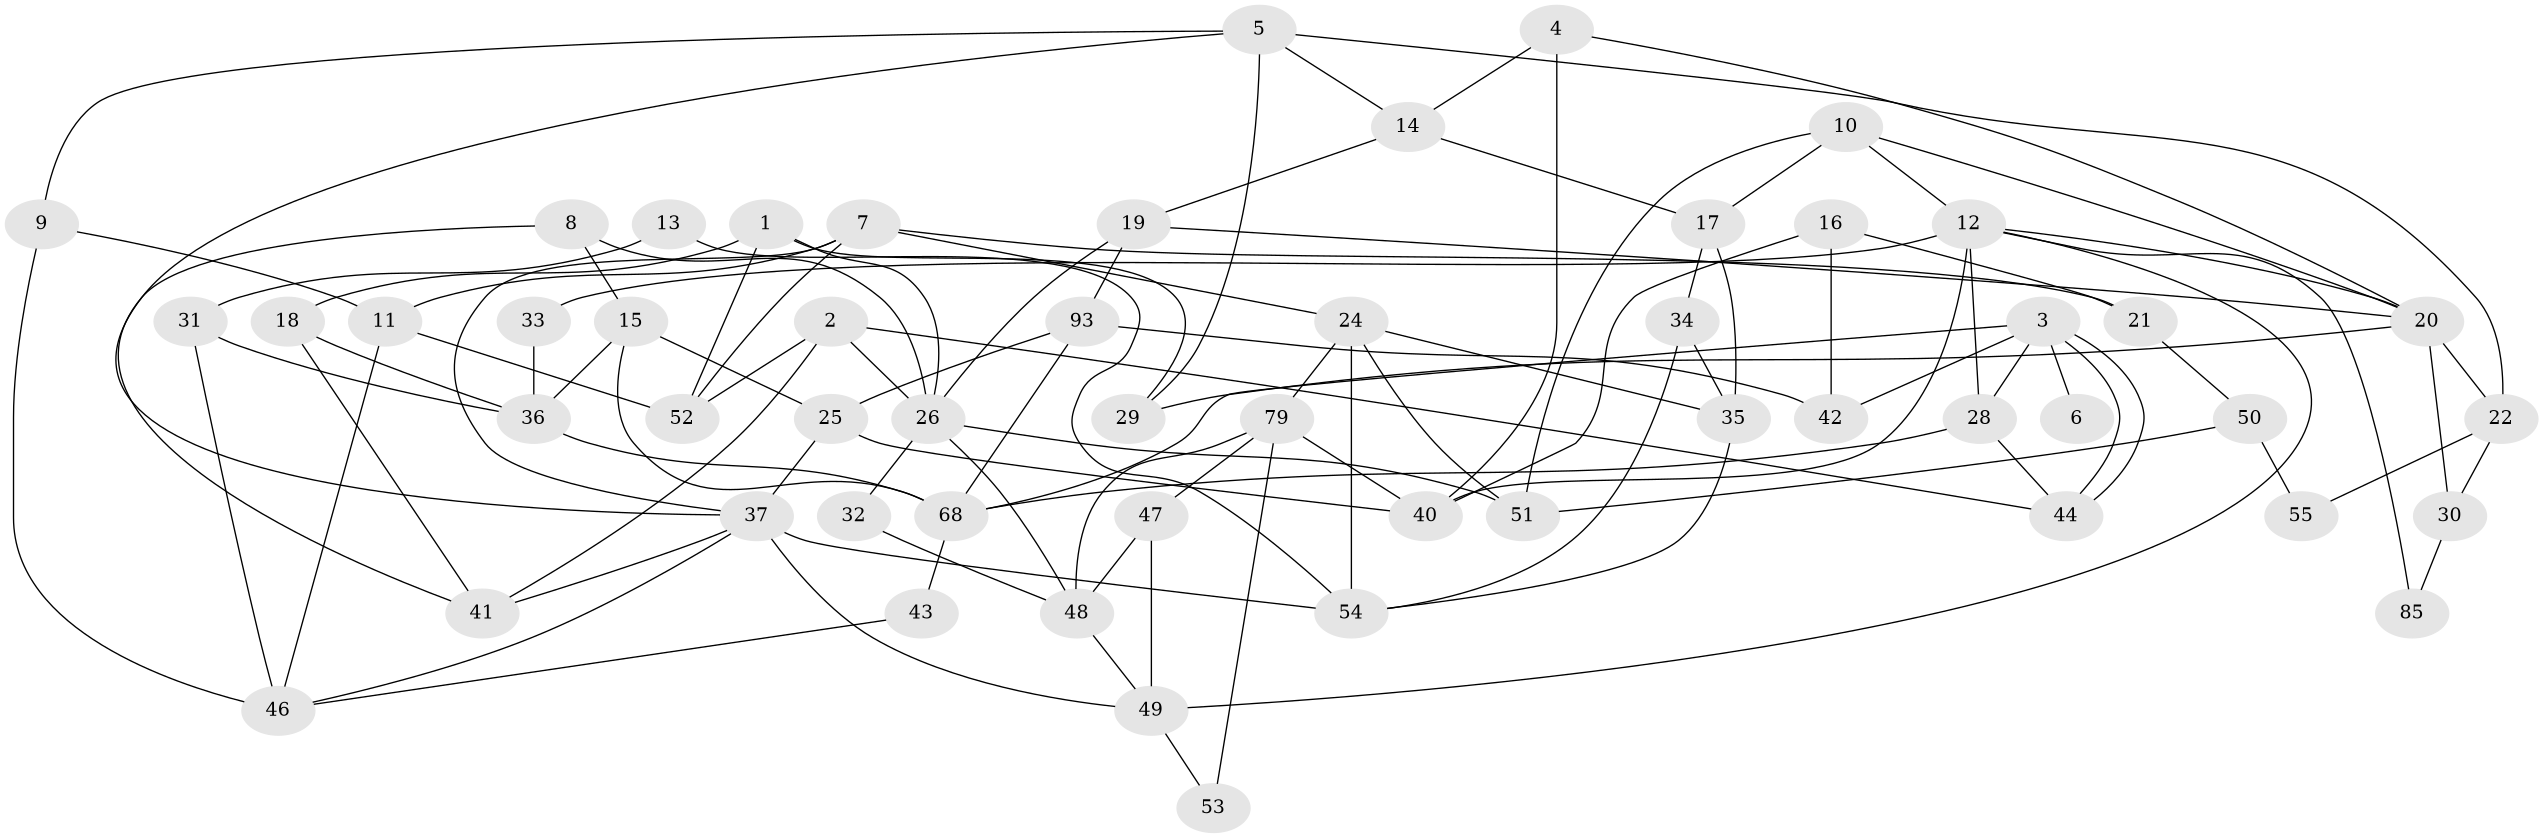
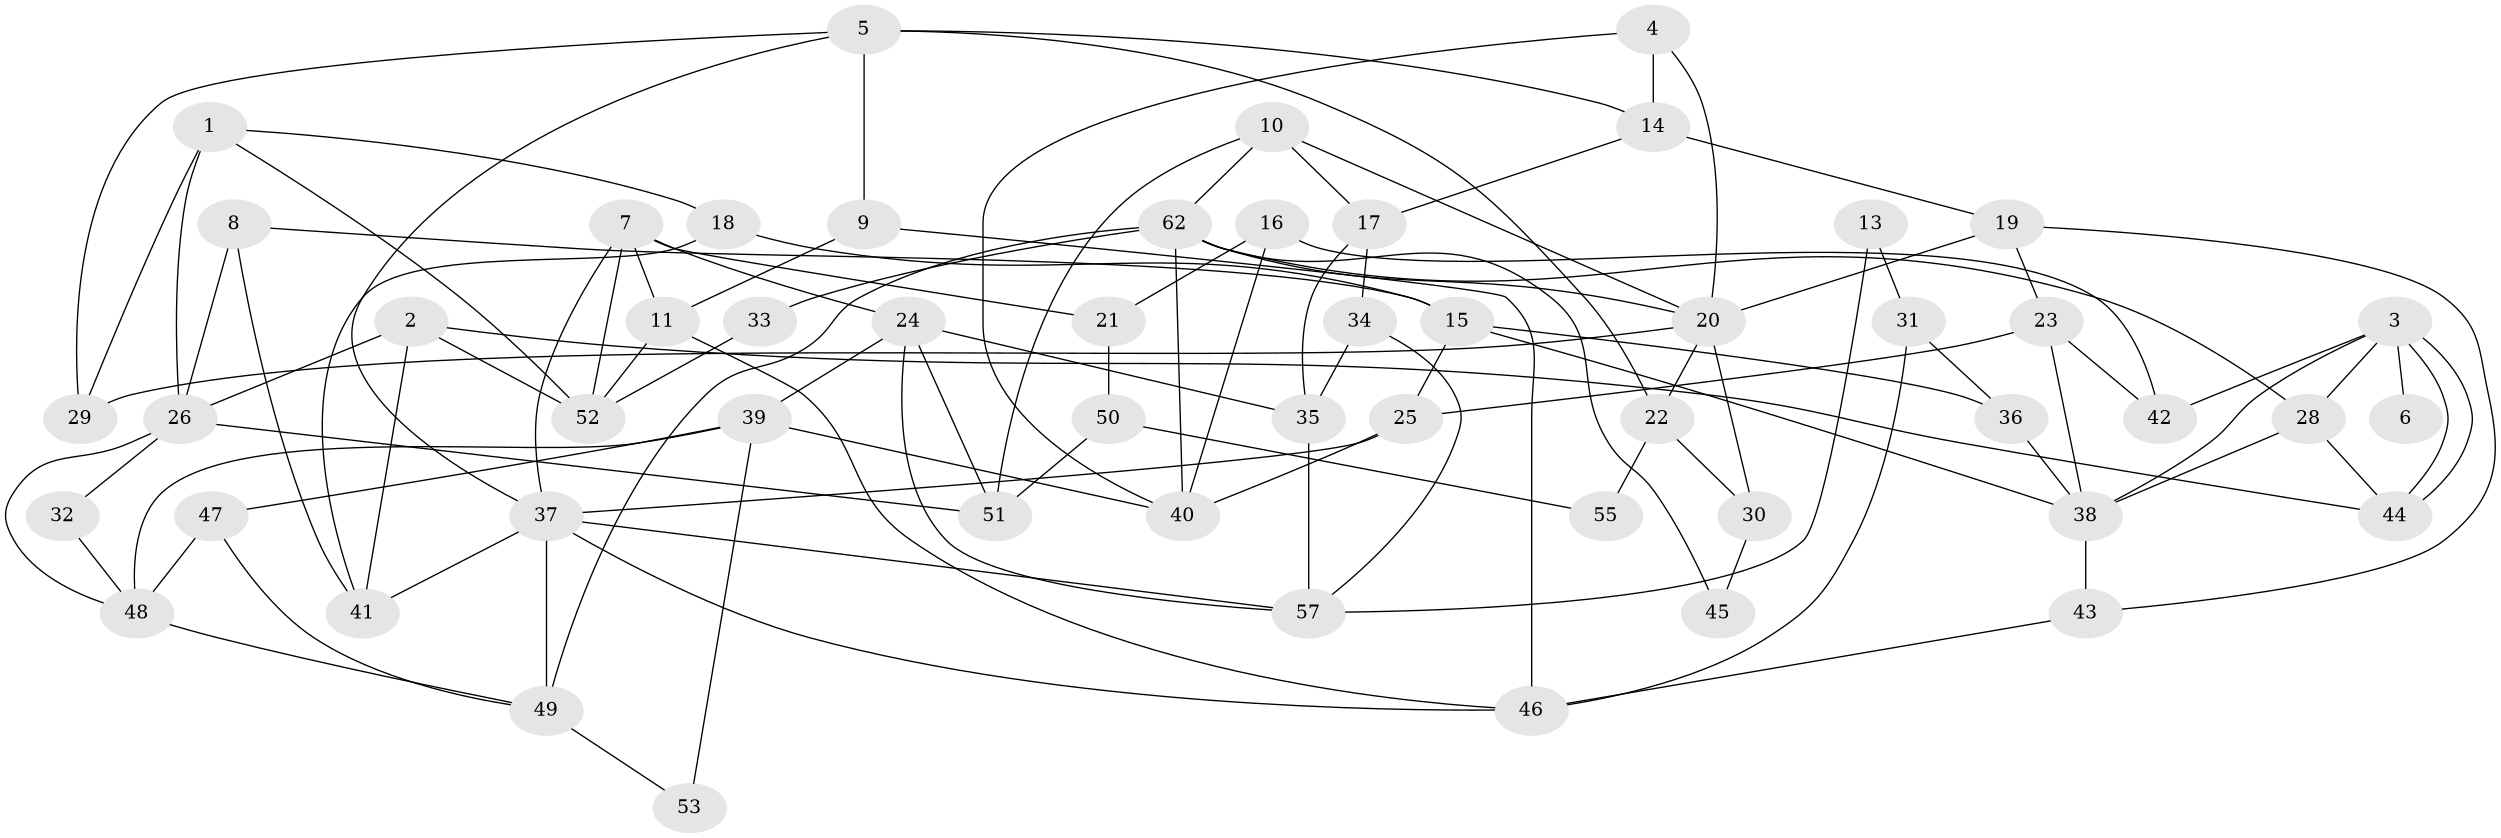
node "12": label "12" -> "62"
edge "19" -- "26": now "19" -- "43"
node "93": label "93" -> "23"
edge "18" -- "36": now "18" -- "15"
edge "33" -- "36": now "33" -- "52"
node "79": label "79" -> "39"
node "68": label "68" -> "38"
node "54": label "54" -> "57"
node "85": label "85" -> "45"
